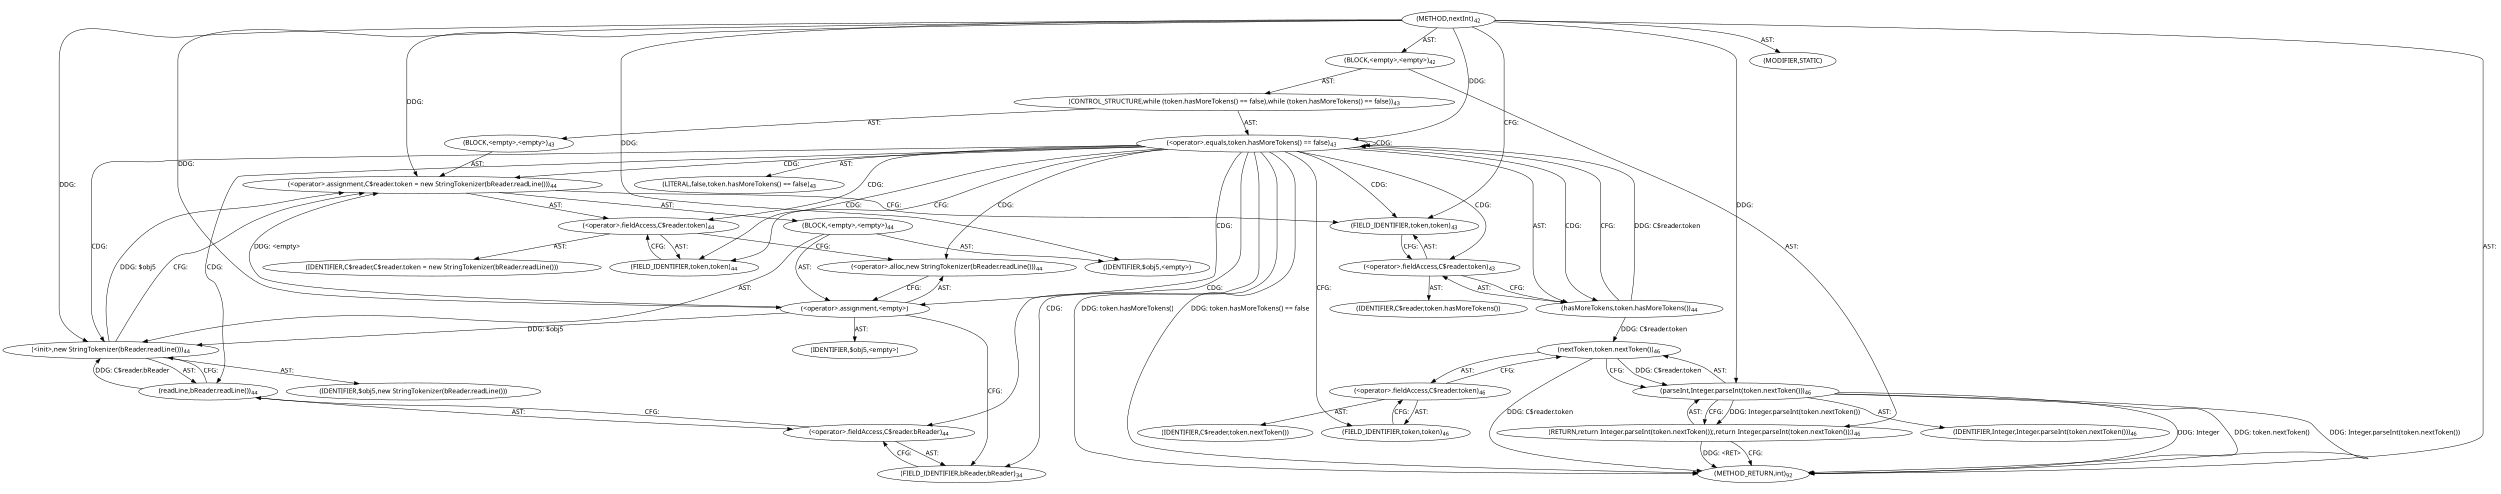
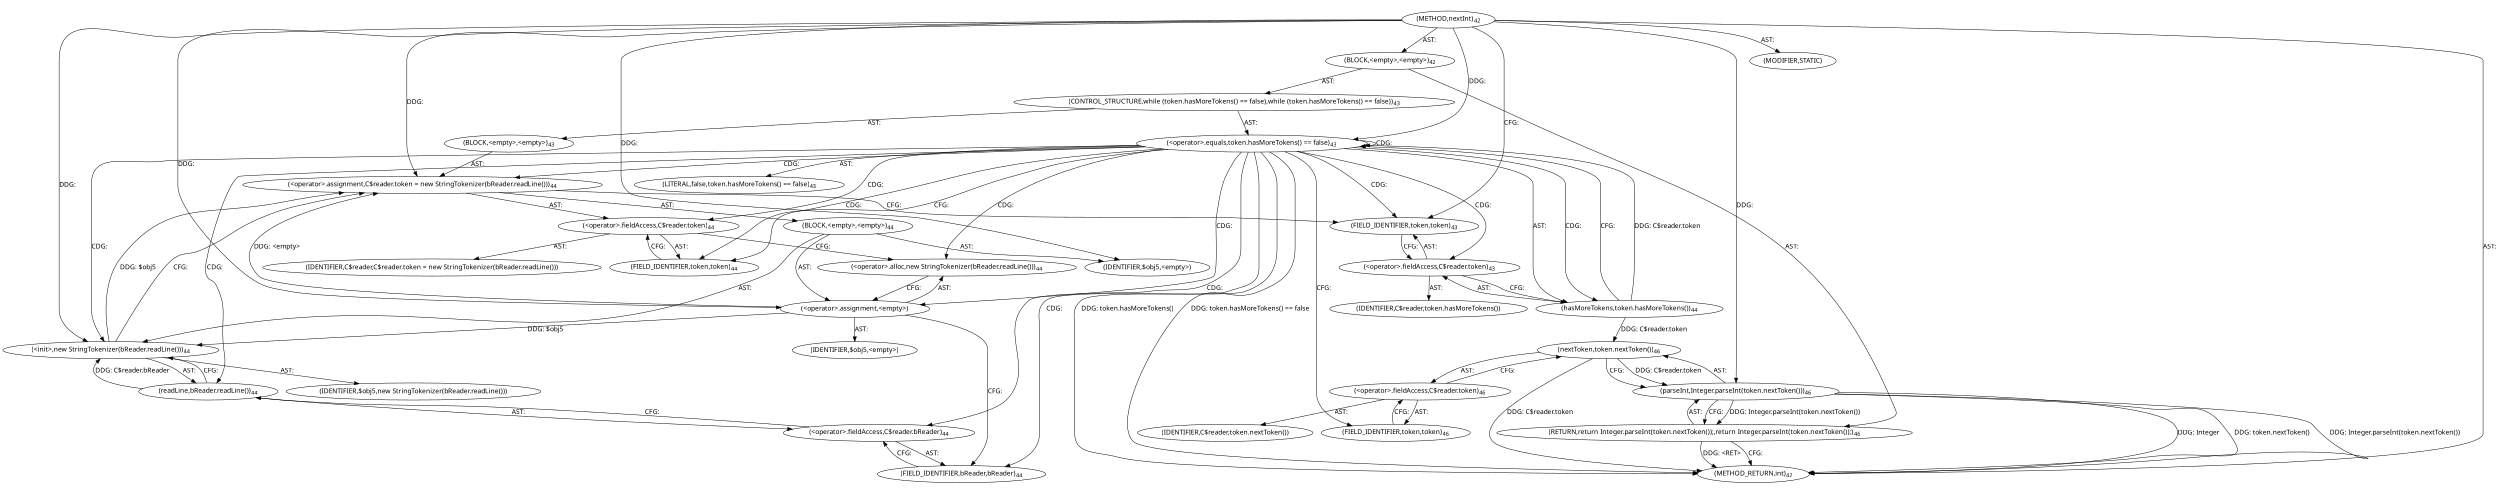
node "(IDENTIFIER,Integer,Integer.parseInt(token.nextToken()))": removed
node "(FIELD_IDENTIFIER,bReader,bReader)": text "34" -> "44"
node "(METHOD_RETURN,int)": text "92" -> "42"
